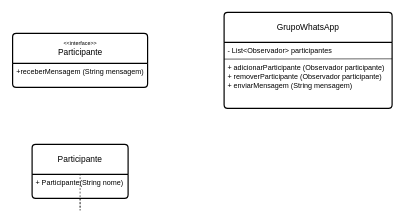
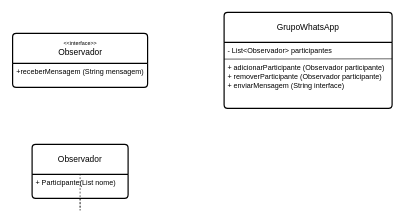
node "<<interface>> Participante": label "<<interface>> Participante" -> "<<interface>> Observador"
node "- List<Observador> participantes + adicionarParticipante (Observador participante) + removerParticipante (Observador participante) + enviarMensagem (String mensagem)": label "- List<Observador> participantes + adicionarParticipante (Observador participante) + removerParticipante (Observador participante) + enviarMensagem (String mensagem)" -> "- List<Observador> participantes + adicionarParticipante (Observador participante) + removerParticipante (Observador participante) + enviarMensagem (String interface)"
node "Participante": label "Participante" -> "Observador"
node "+ Participante(String nome)": label "+ Participante(String nome)" -> "+ Participante(List nome)"
